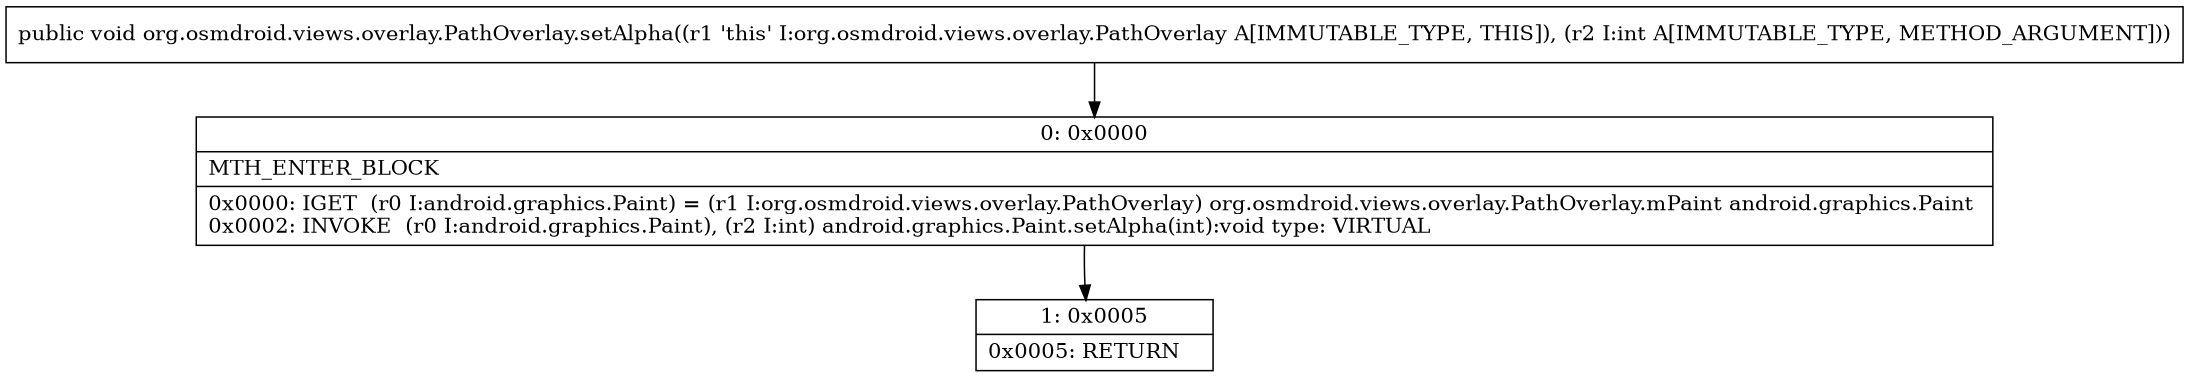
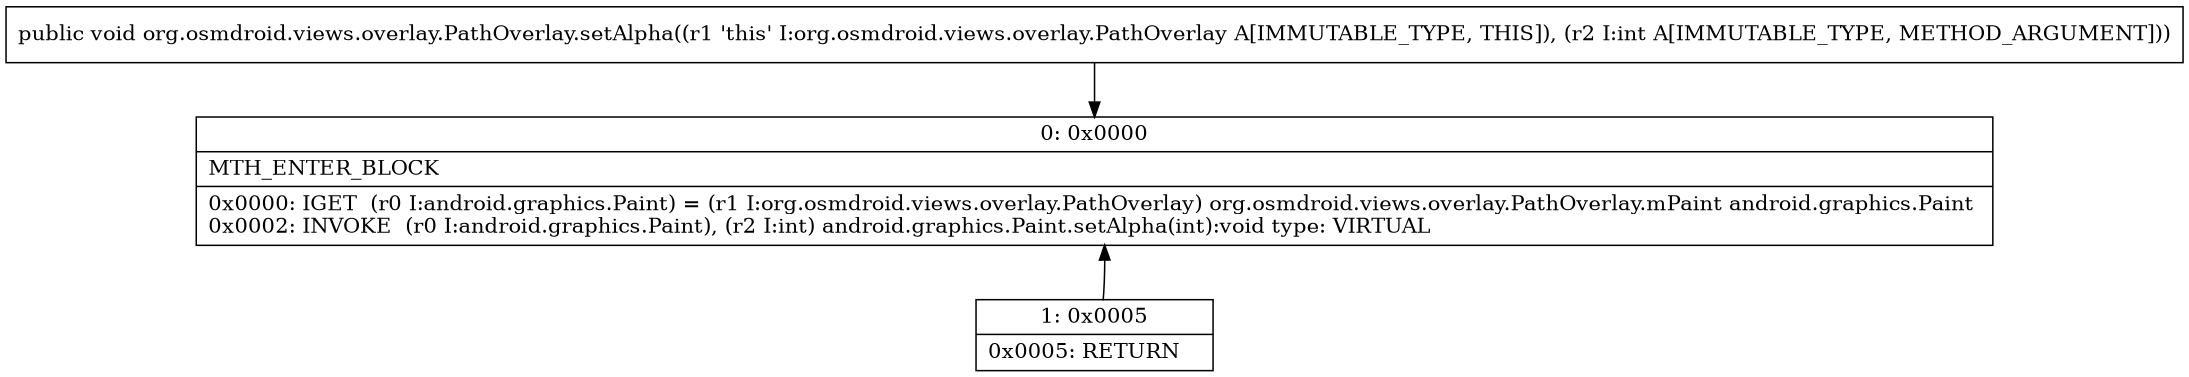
edge "0: 0x0000" -> "1: 0x0005": reversed
